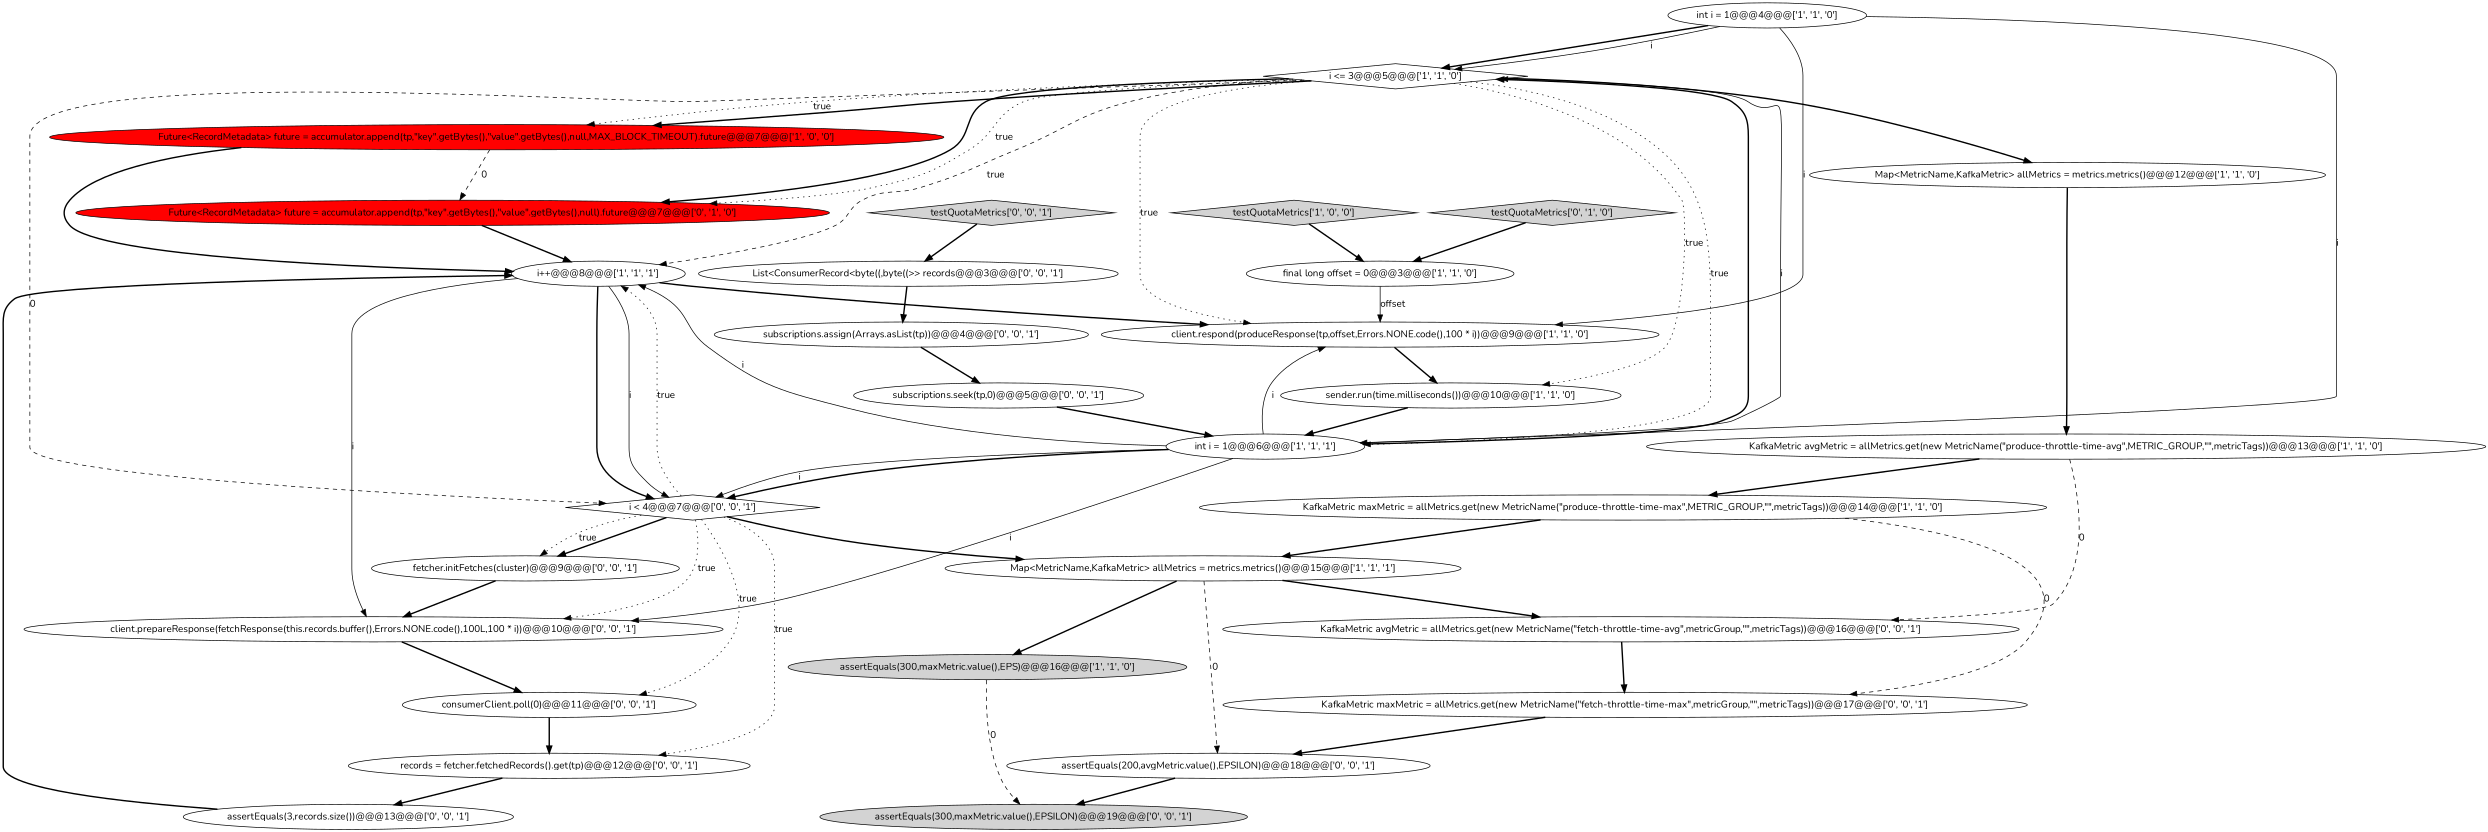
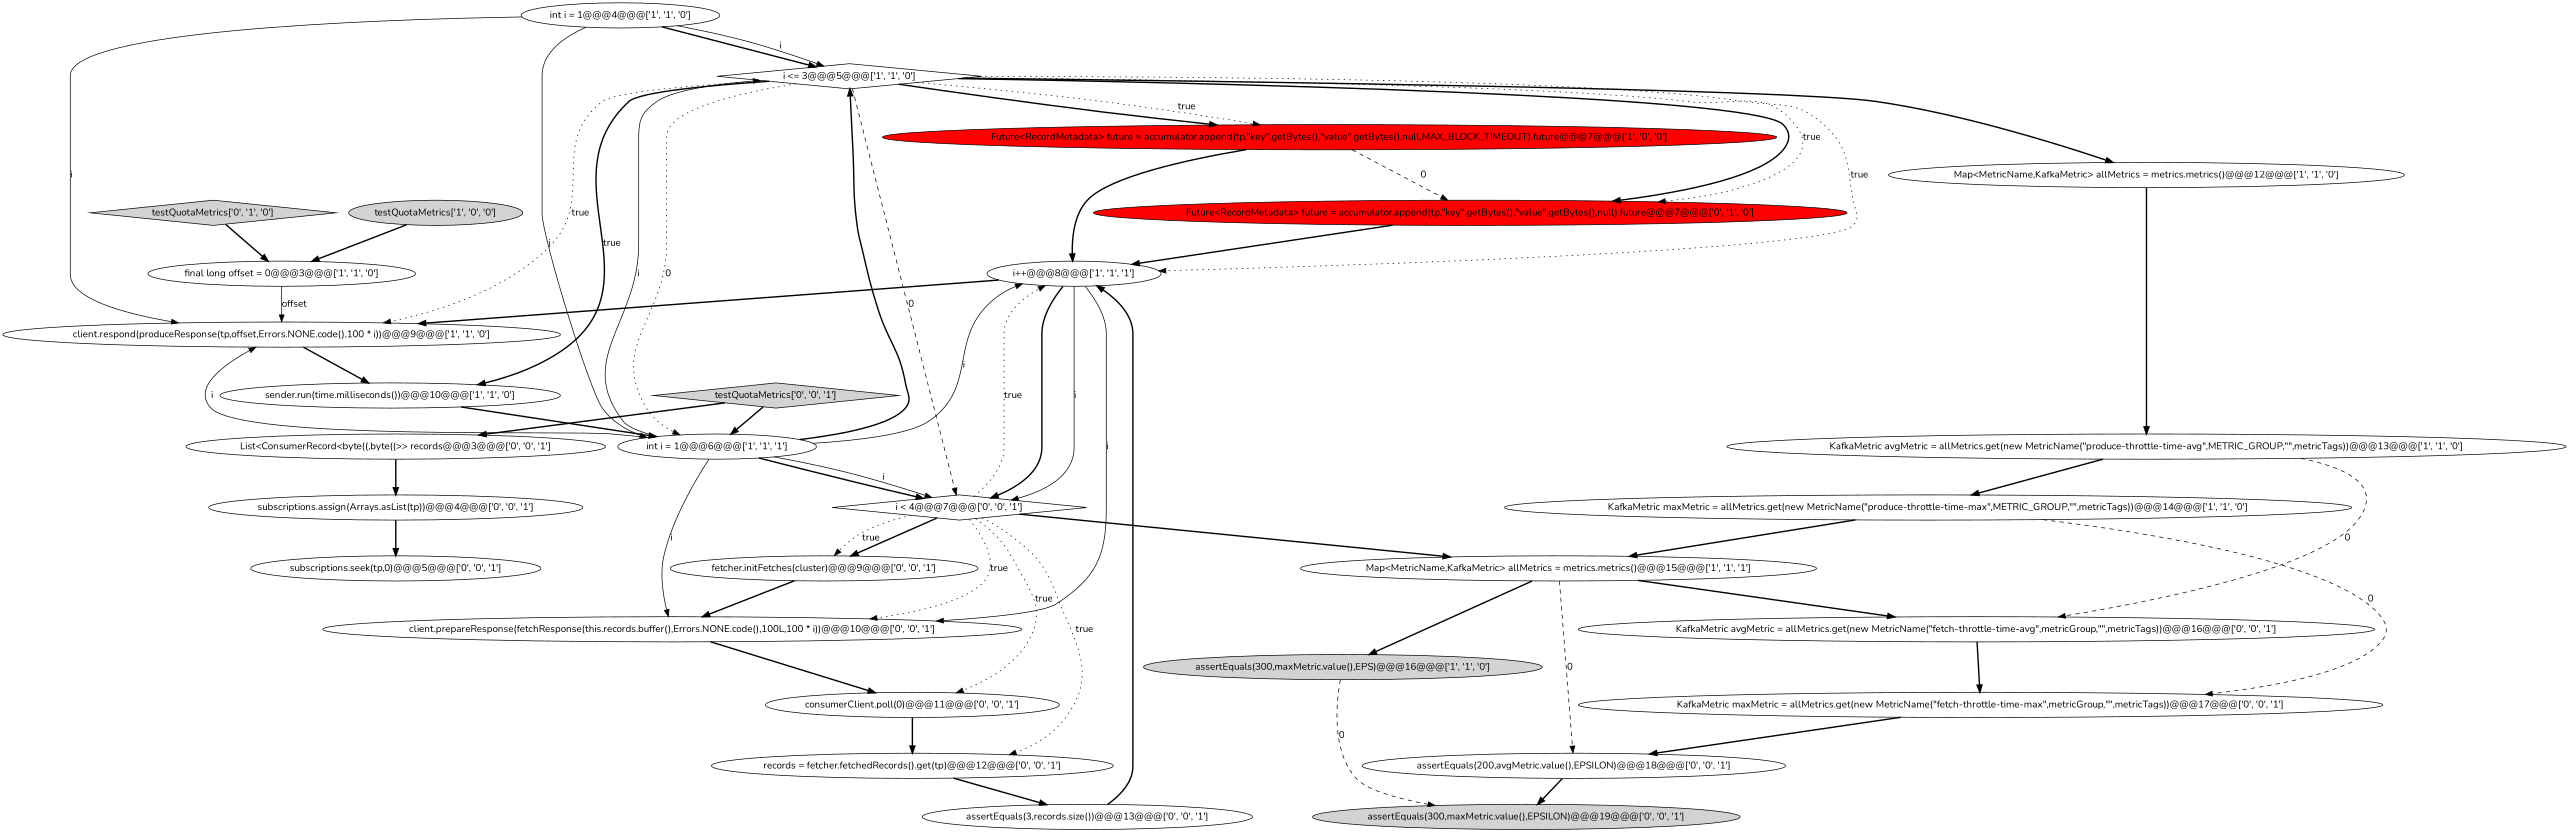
edge "i <= 3@@@5@@@['1', '1', '0']" -> "i++@@@8@@@['1', '1', '1']": style dashed -> dotted
edge "i <= 3@@@5@@@['1', '1', '0']" -> "sender.run(time.milliseconds())@@@10@@@['1', '1', '0']": style dotted -> bold
node "testQuotaMetrics['1', '0', '0']": shape diamond -> ellipse
edge "i <= 3@@@5@@@['1', '1', '0']" -> "int i = 1@@@6@@@['1', '1', '1']": label "true" -> "0"
edge "subscriptions.seek(tp,0)@@@5@@@['0', '0', '1']" -> "int i = 1@@@6@@@['1', '1', '1']": now "testQuotaMetrics['0', '0', '1']" -> "int i = 1@@@6@@@['1', '1', '1']"
